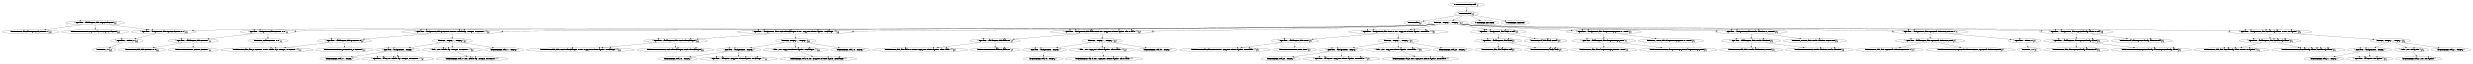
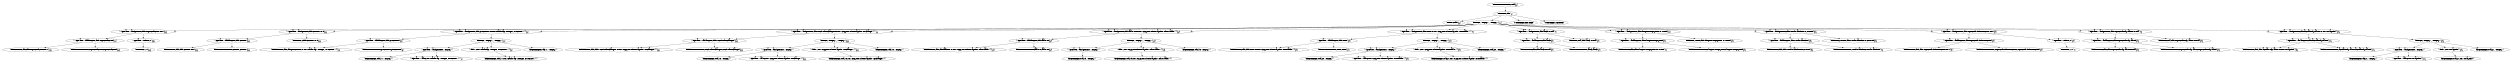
edge "(<operator>.fieldAccess,this.expectedCount)" -> "(<operator>.assignment,this.expectedCount = -1)": reversed
